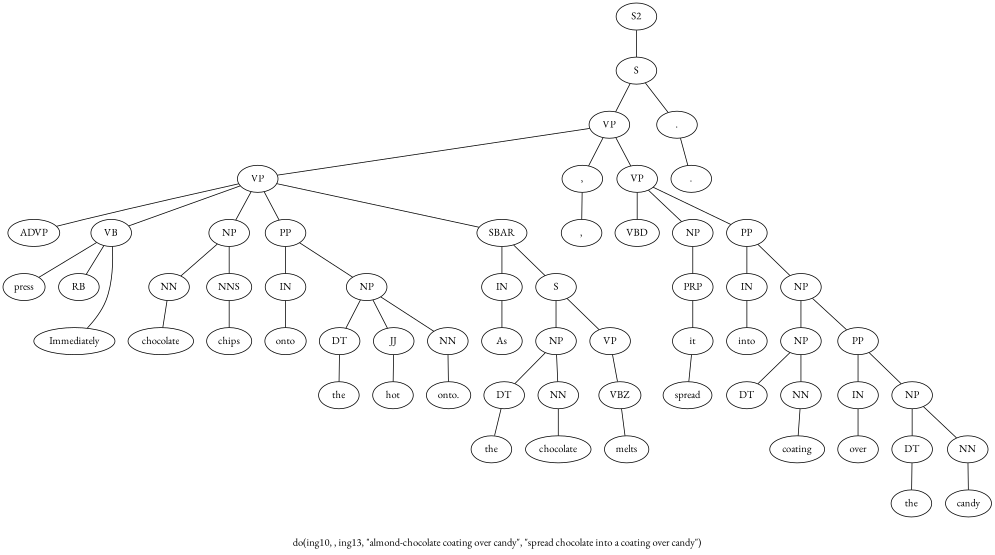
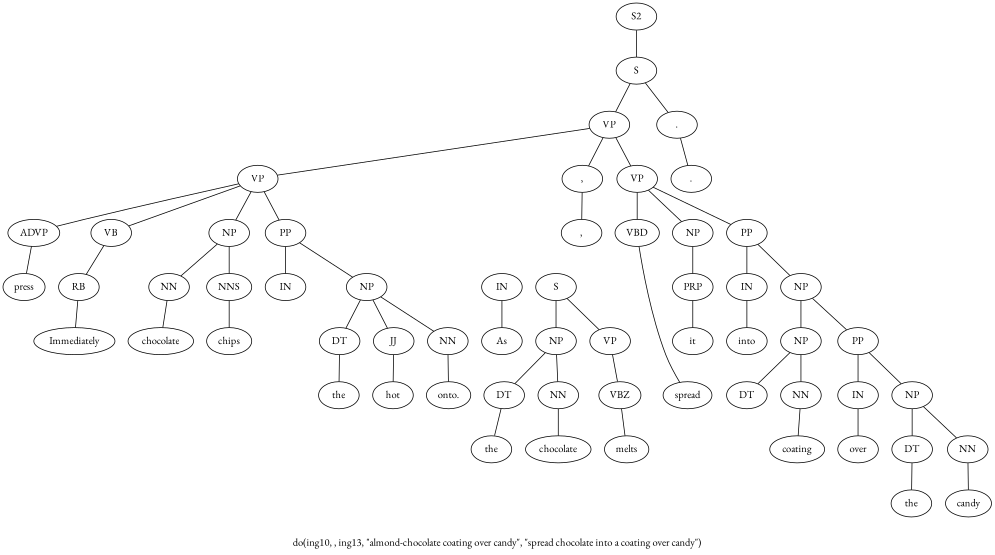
node "SBAR": removed
edge "VB" -- "press": now "ADVP" -- "press"
edge "VB" -- "Immediately": now "RB" -- "Immediately"
node "onto": removed
edge "it" -- "spread": now "VBD" -- "spread"
